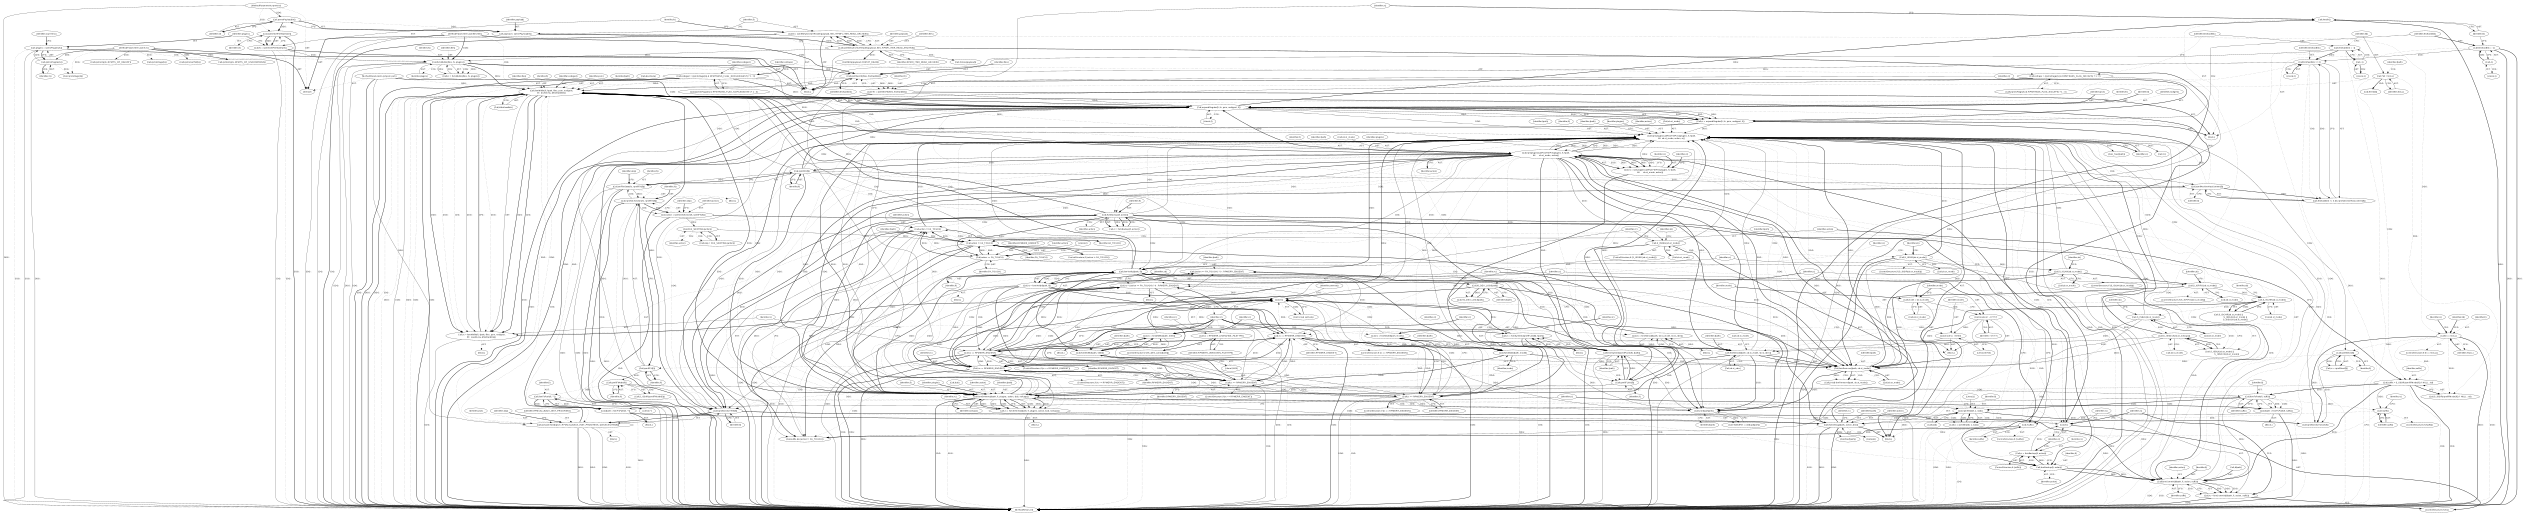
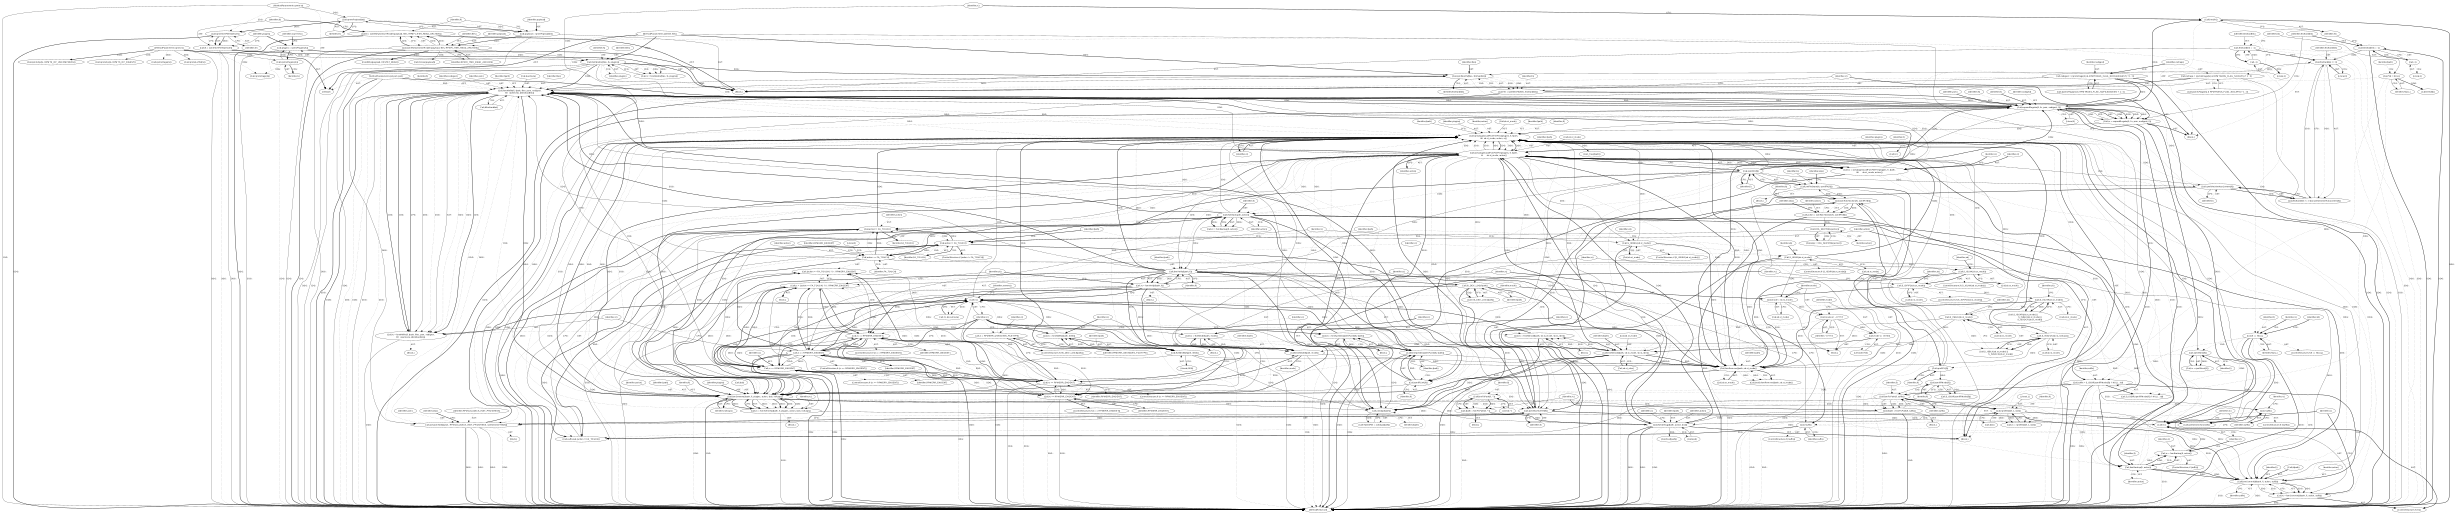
edge "(Call,rc = fsmMknod(fpath, sb.st_mode, sb.st_rdev))" -> "(MethodReturn,int)": added, label "DDG:"
